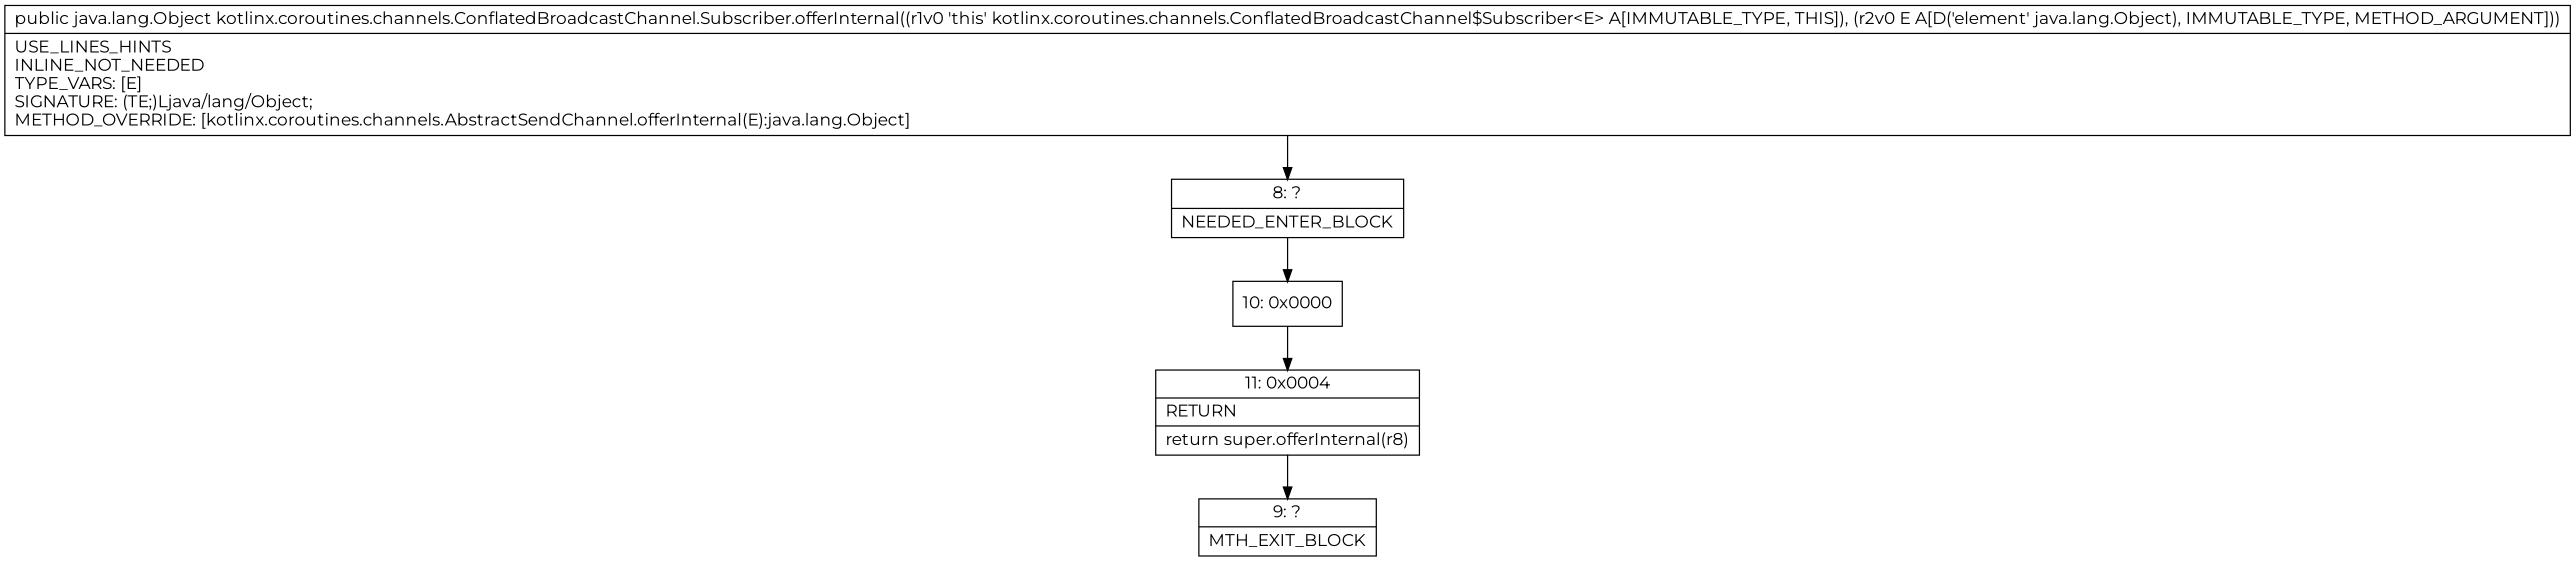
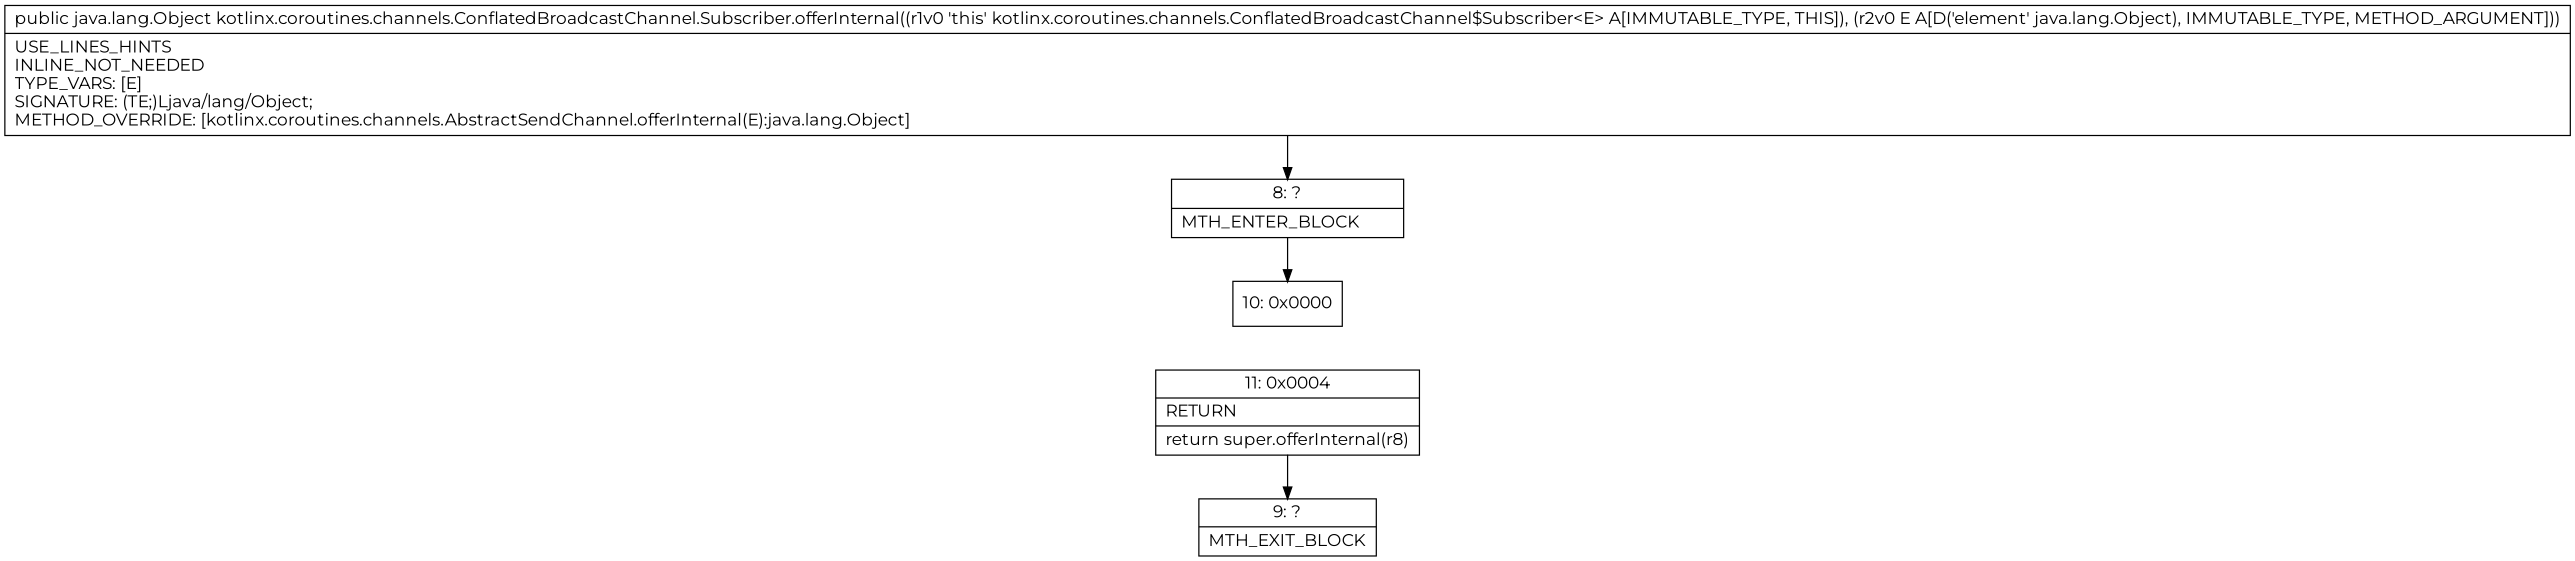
node "8: ?": text "NEEDED_ENTER_BLOCK" -> "MTH_ENTER_BLOCK"
edge "10: 0x0000" -> "11: 0x0004": removed
